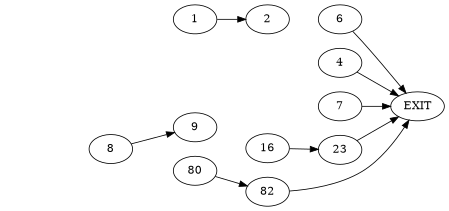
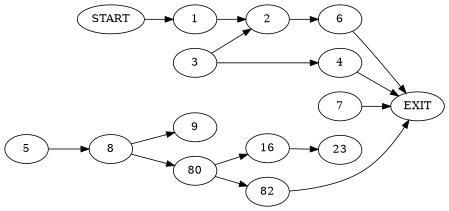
node "START": added
edge "2" -> "6": added
node "3": added
edge "23" -> "EXIT": removed
node "5": added
edge "8" -> "80": added
edge "80" -> "16": added
